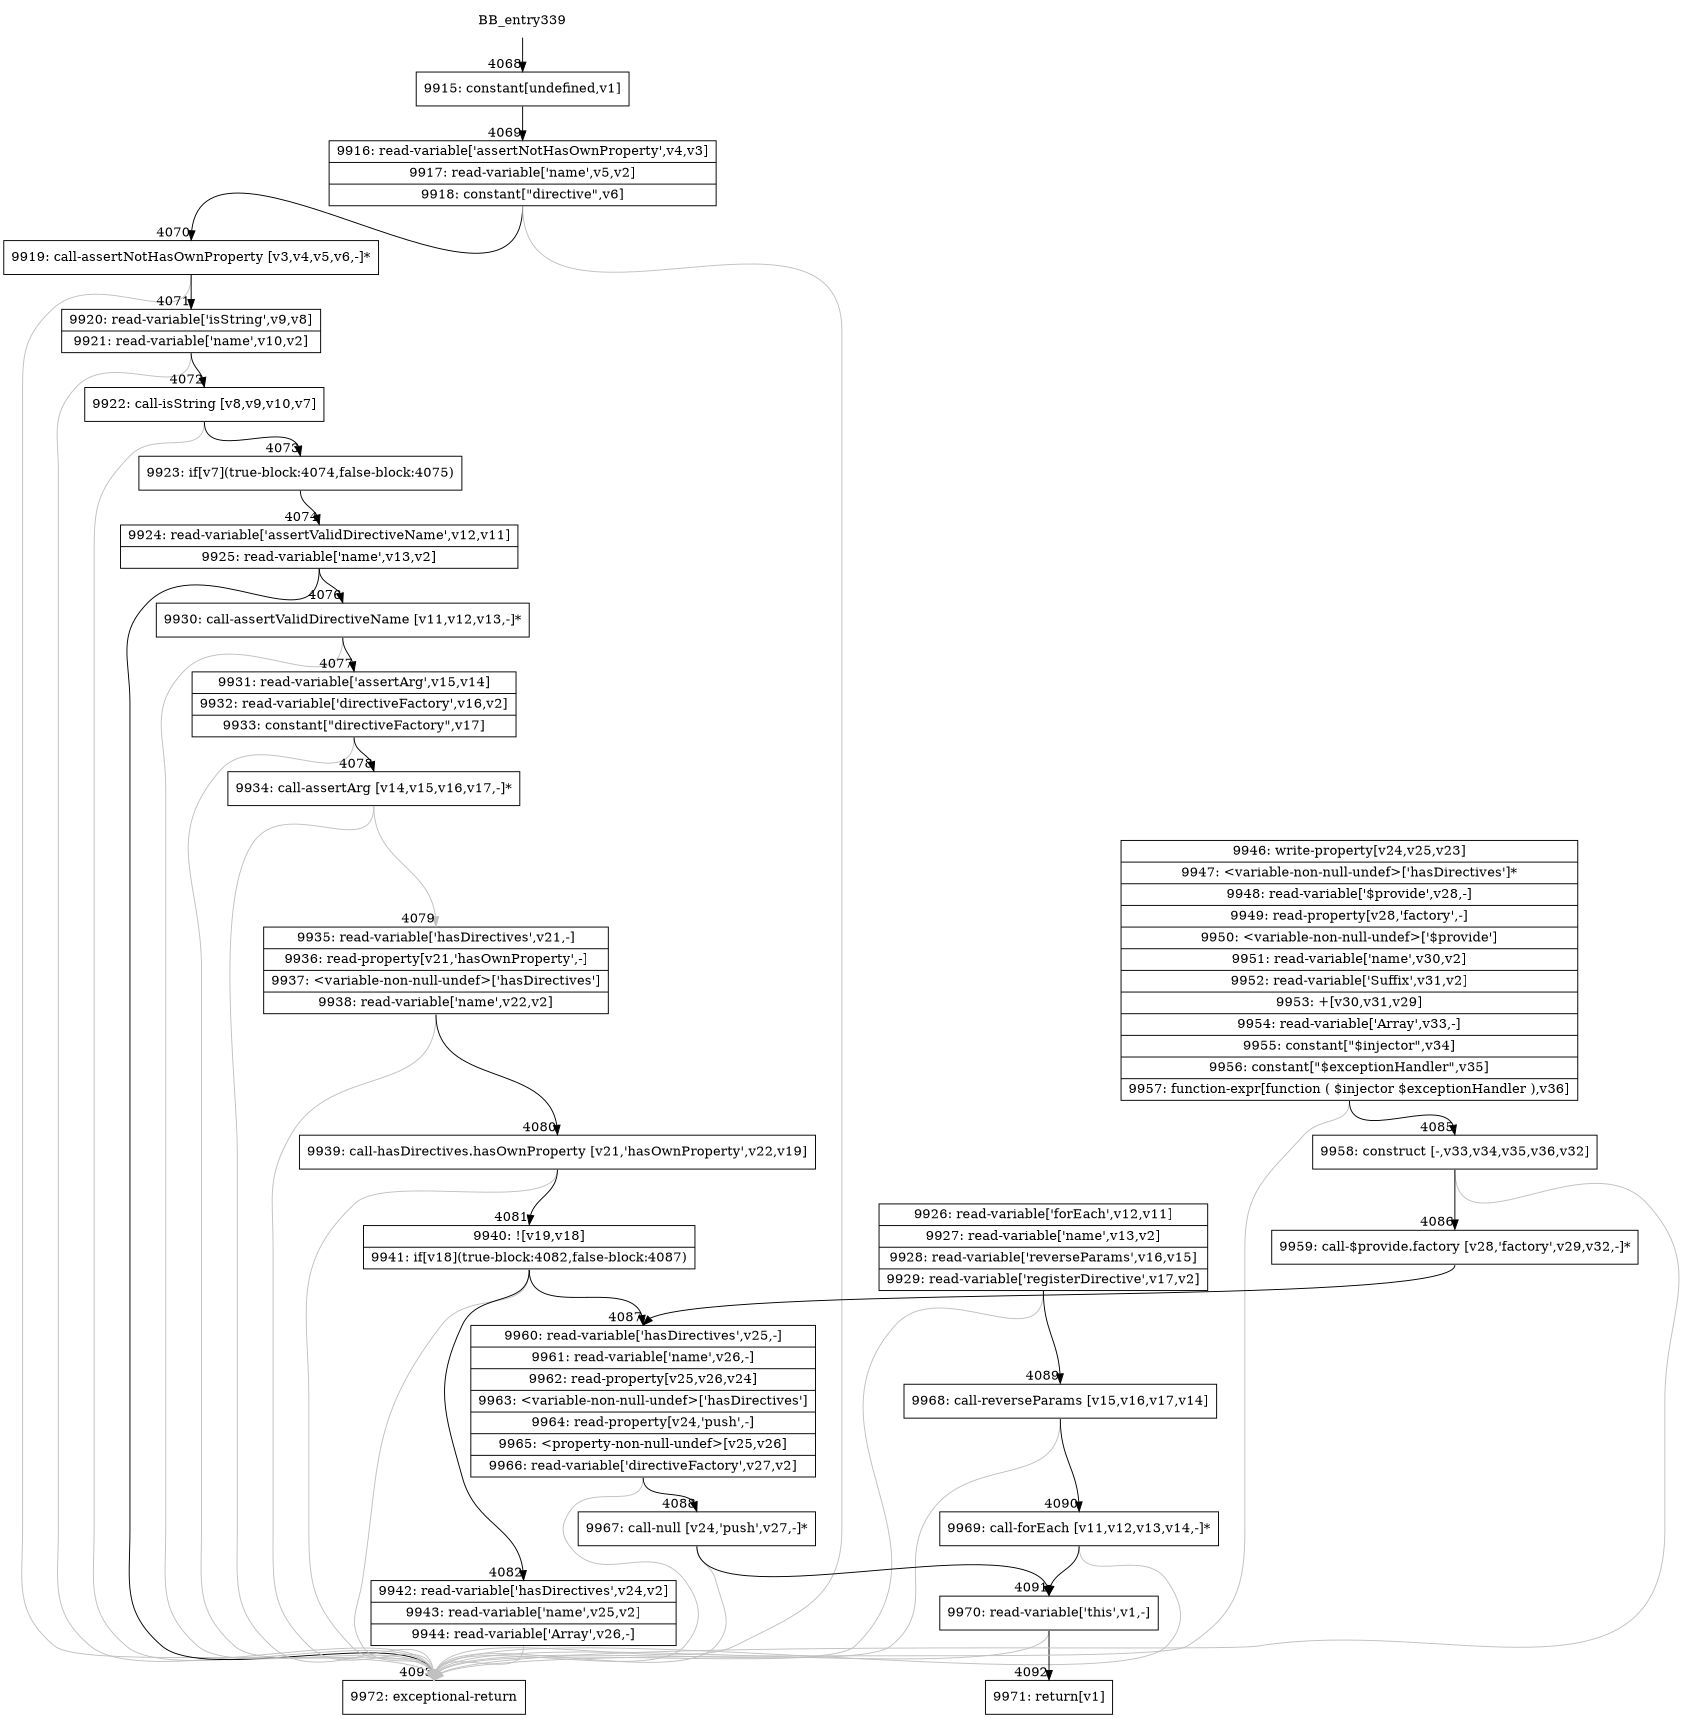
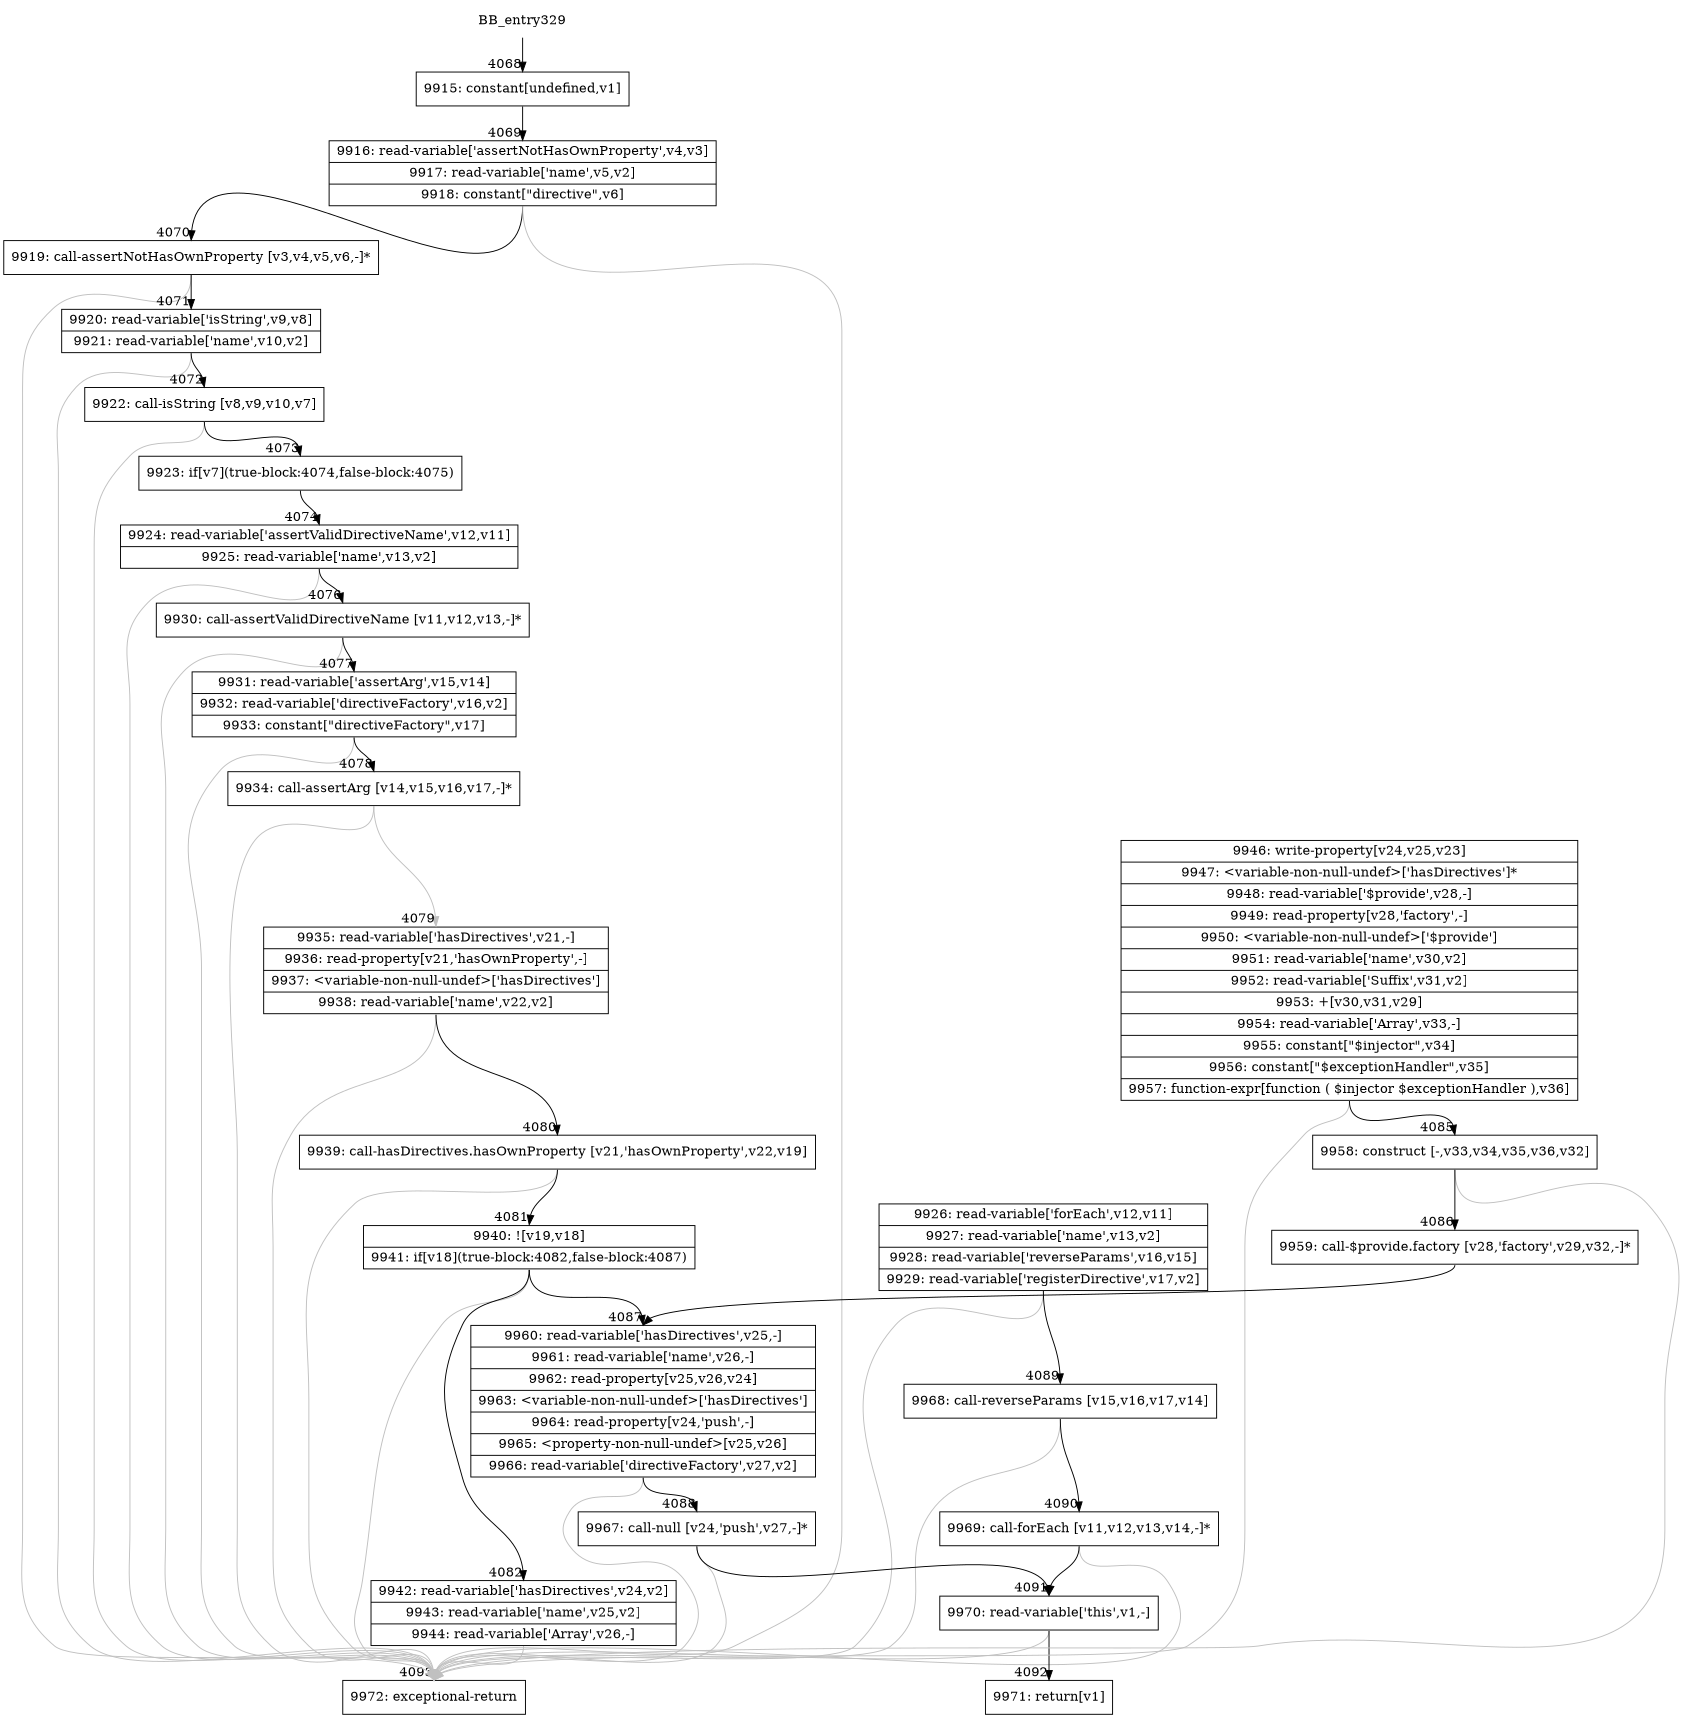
node "BB_entry339": label "BB_entry339" -> "BB_entry329"
edge "9924: read-variable['assertValidDirectiveName',v12,v11]" -> "9972: exceptional-return": color black -> gray
